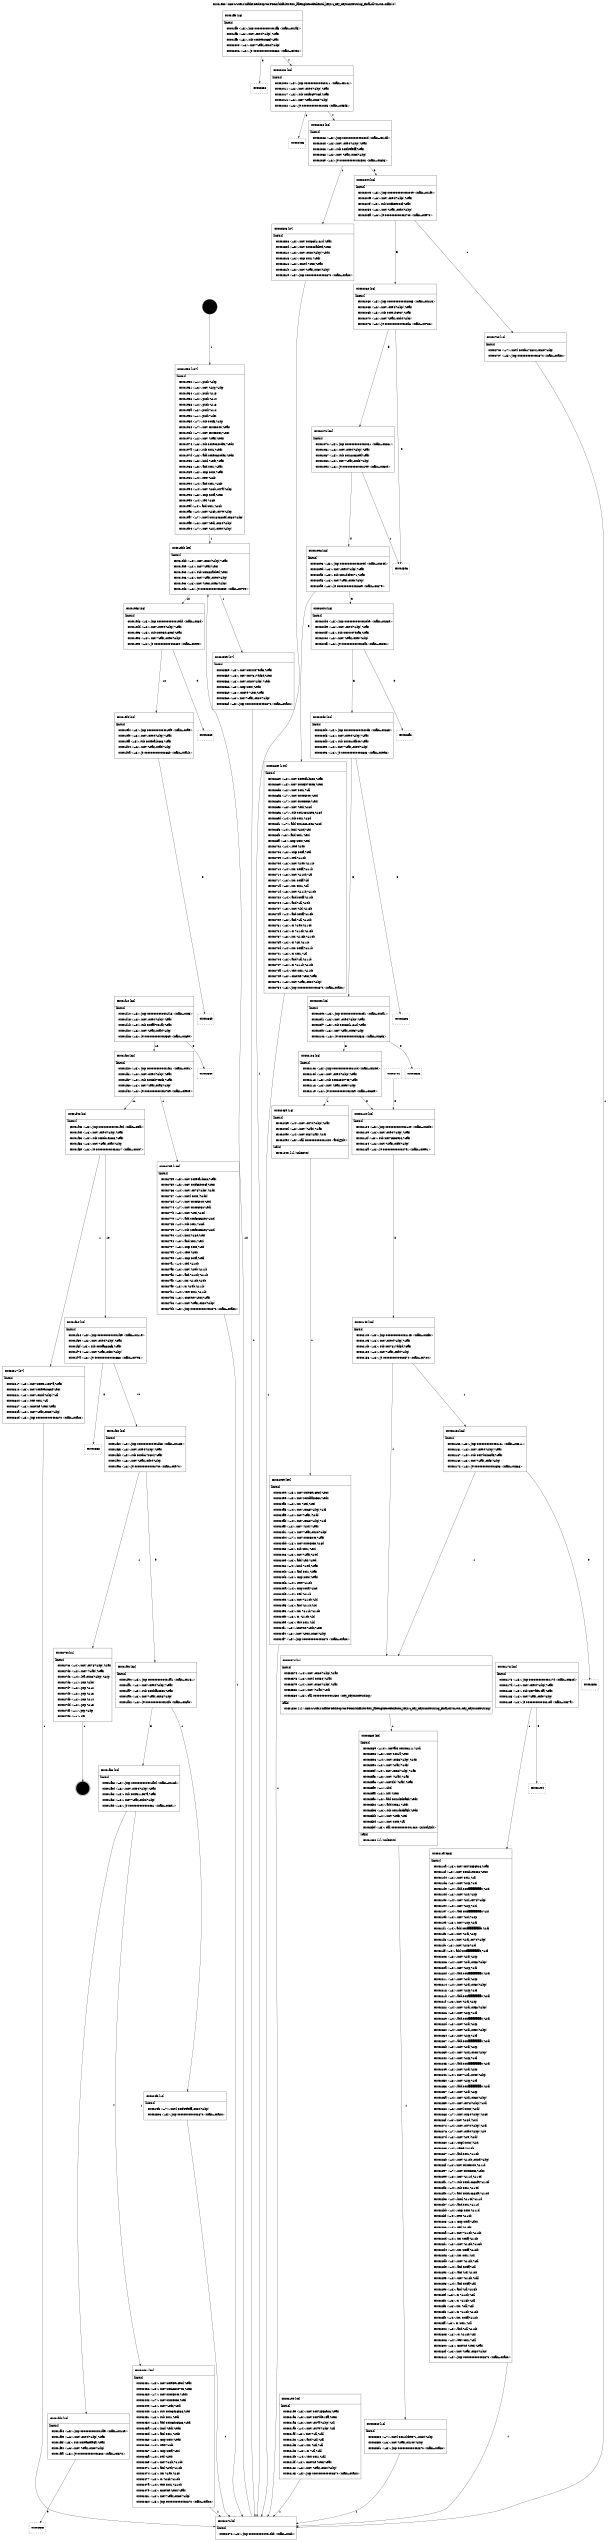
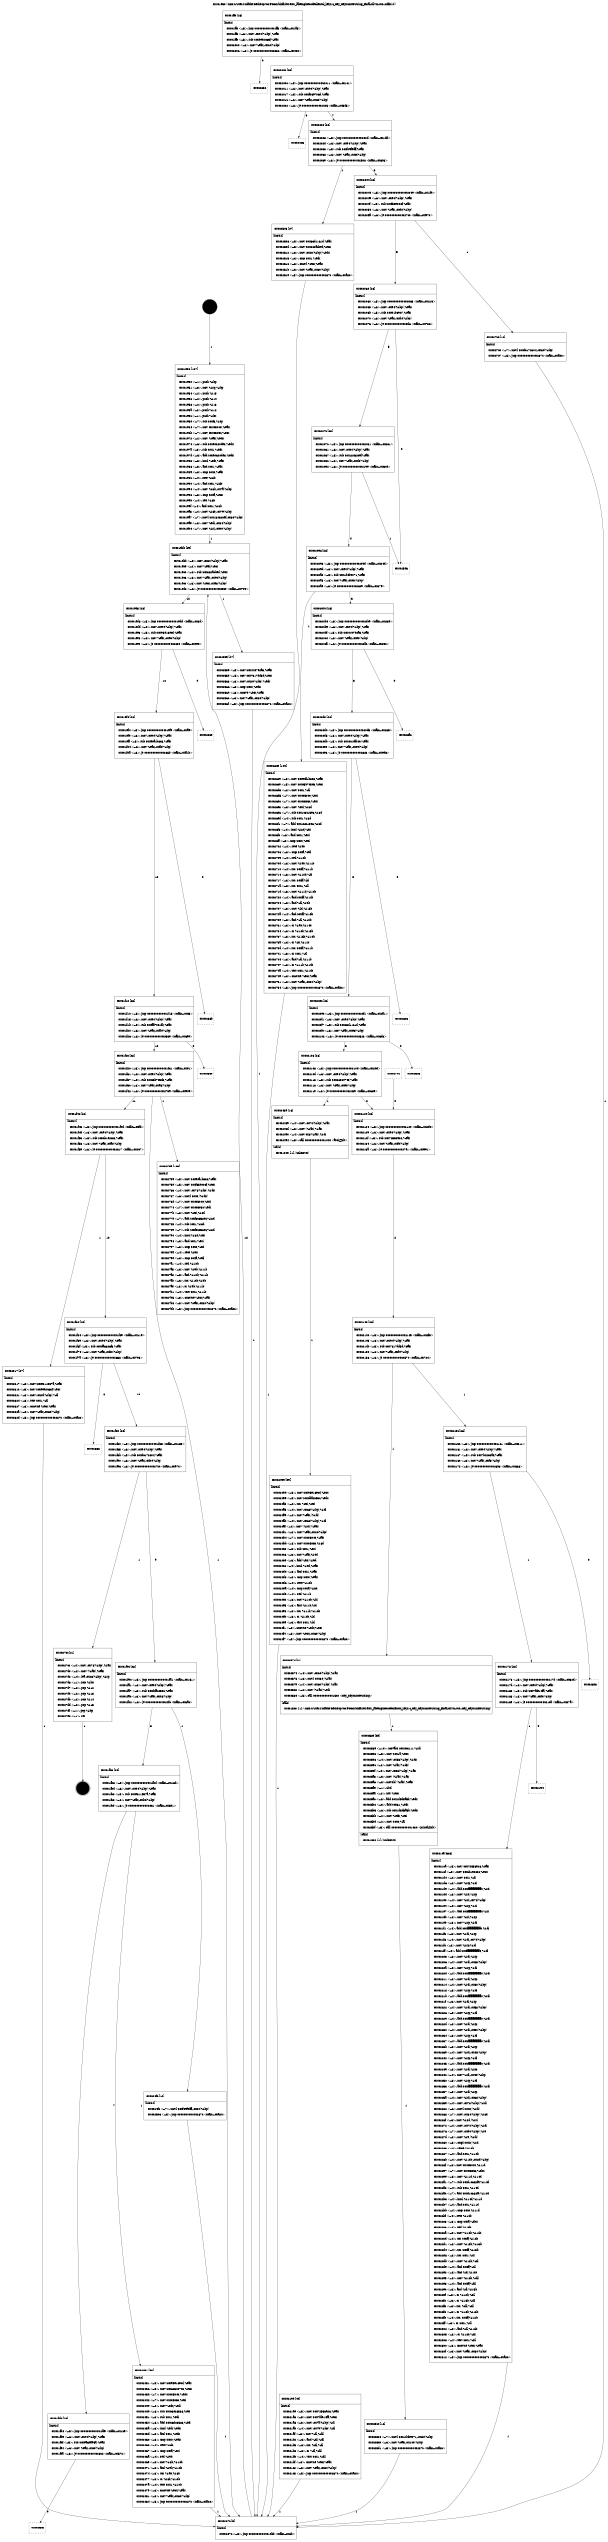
edge "0x401ff0 [28]" -> "0x40200c [28]": removed, label "7"
edge "0x402098 [28]" -> "0x4026c9 [144]": label " 9" -> " 1"
edge "0x401ef4 [28]" -> "0x401f10 [28]": added, label "12"
edge "0x40215c [28]" -> "0x402574 [21]": now "0x40215c [28]" -> "0x402178 [28]"
edge "0x402759 [103]" -> "0x40287c [5]": now "0x401f2c [28]" -> "0x40287c [5]"
